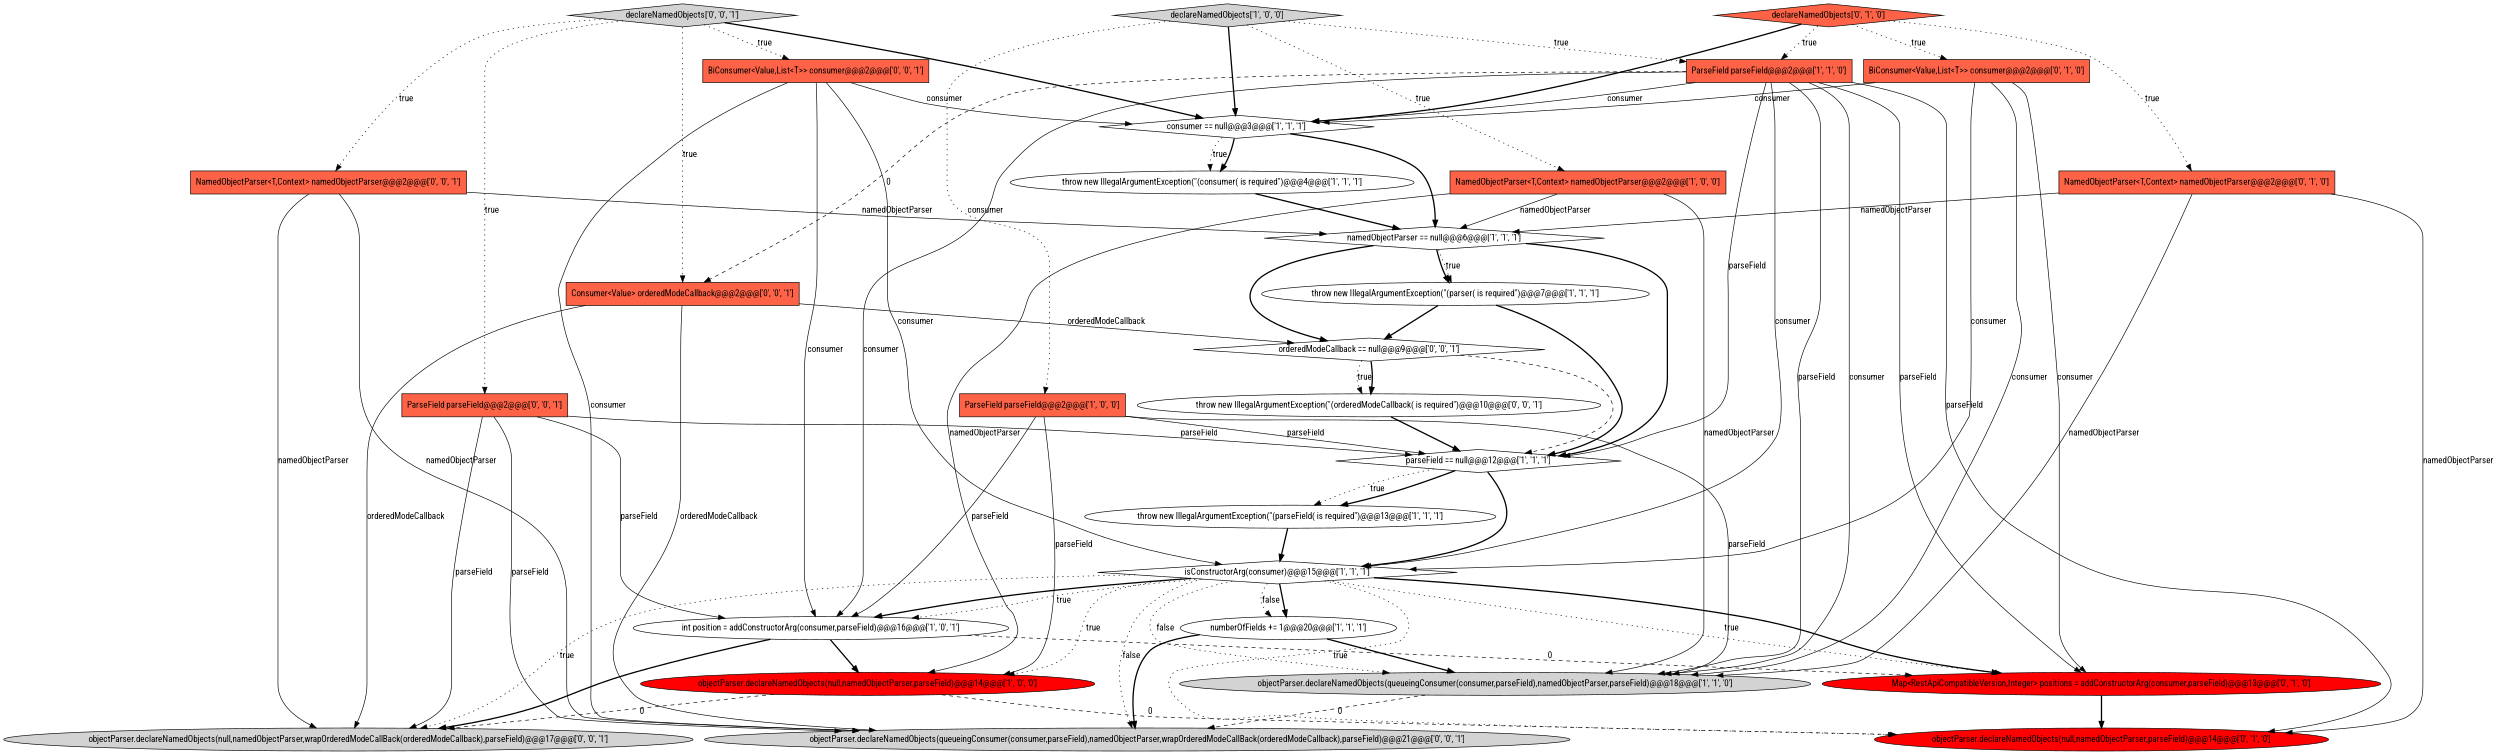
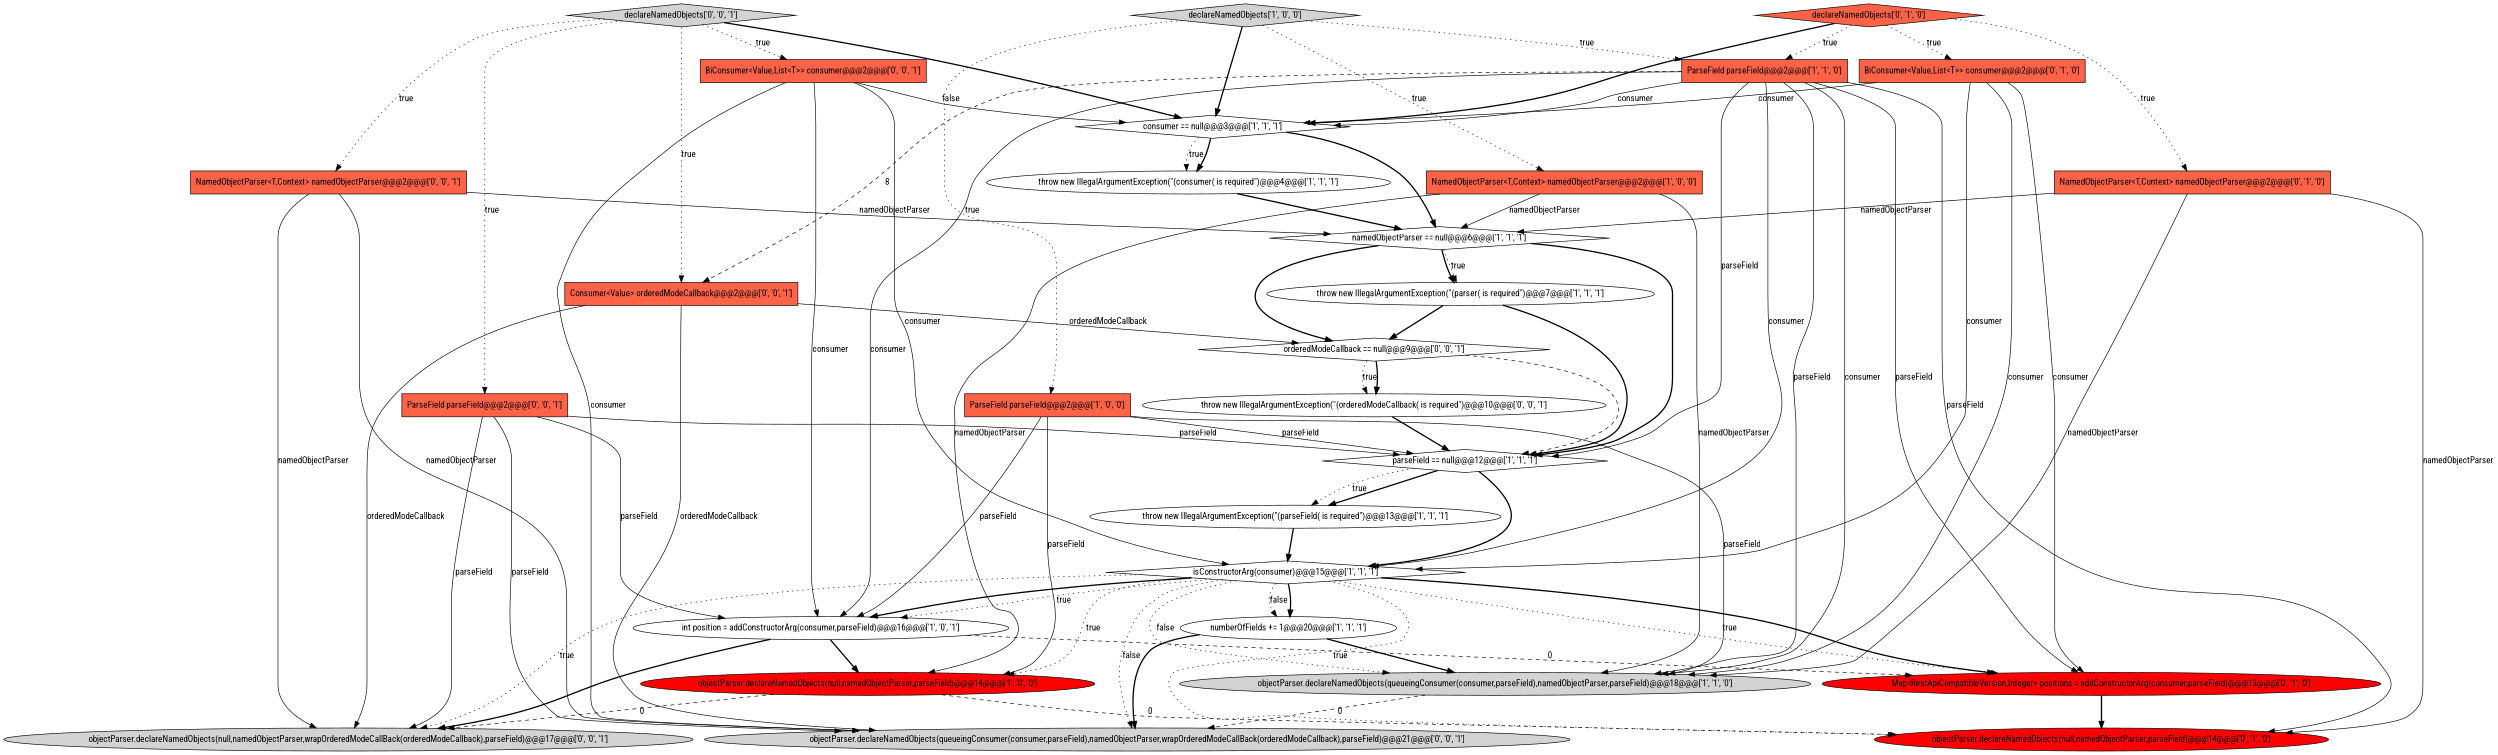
edge "BiConsumer<Value,List<T>> consumer@@@2@@@['0', '0', '1']" -> "consumer == null@@@3@@@['1', '1', '1']": label "consumer" -> "false"
edge "ParseField parseField@@@2@@@['1', '1', '0']" -> "Consumer<Value> orderedModeCallback@@@2@@@['0', '0', '1']": label "0" -> "8"
edge "declareNamedObjects['1', '0', '0']" -> "ParseField parseField@@@2@@@['1', '0', '0']": label "consumer" -> "true"
